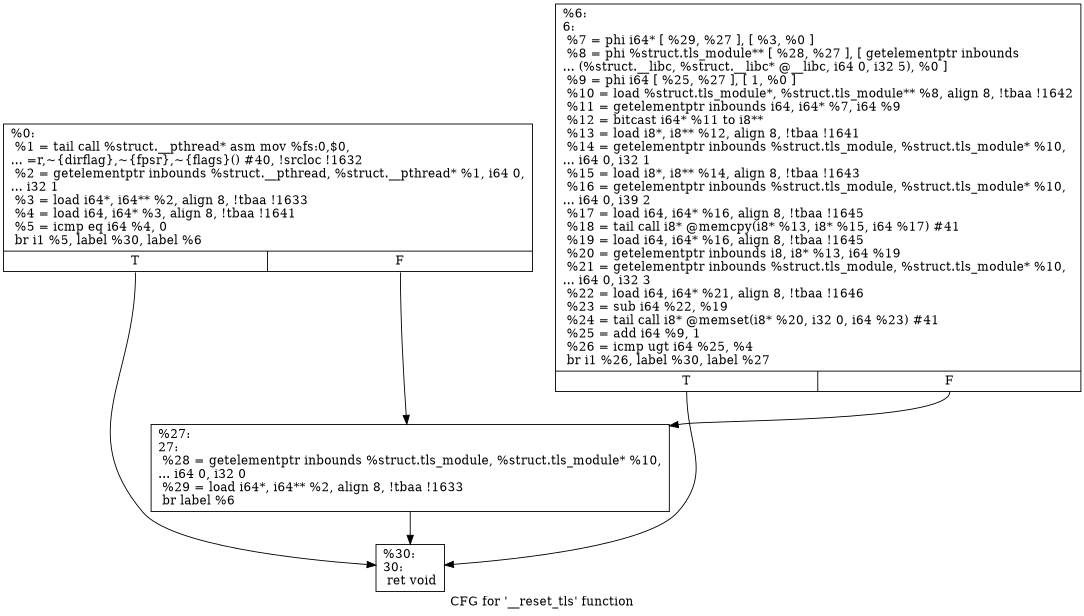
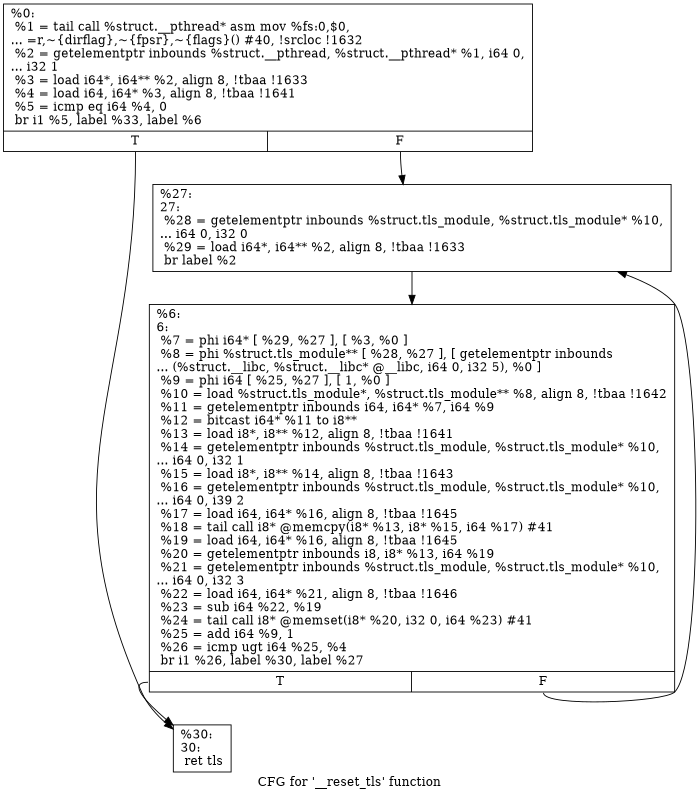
node "%0:": text "br i1 %5, label %30, label %6" -> "br i1 %5, label %33, label %6"
node "%27:": text "br label %6" -> "br label %2"
edge "%27:" -> "%30:": now "%27:" -> "%6:"
node "%30:": text "ret void" -> "ret tls"
